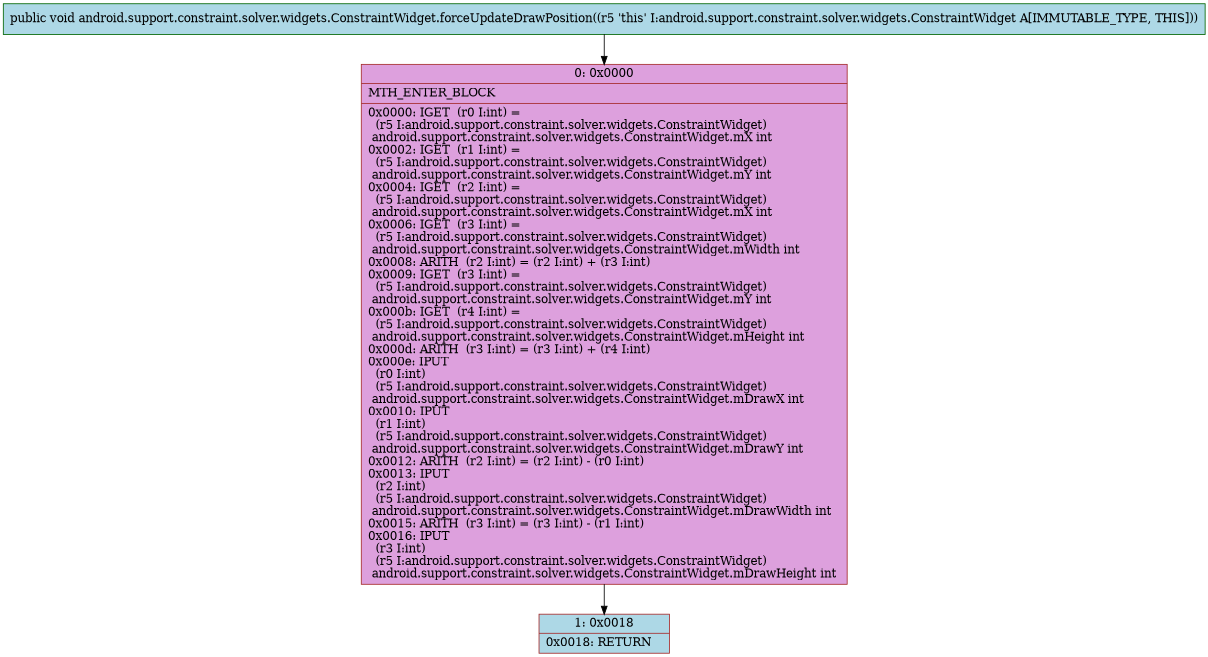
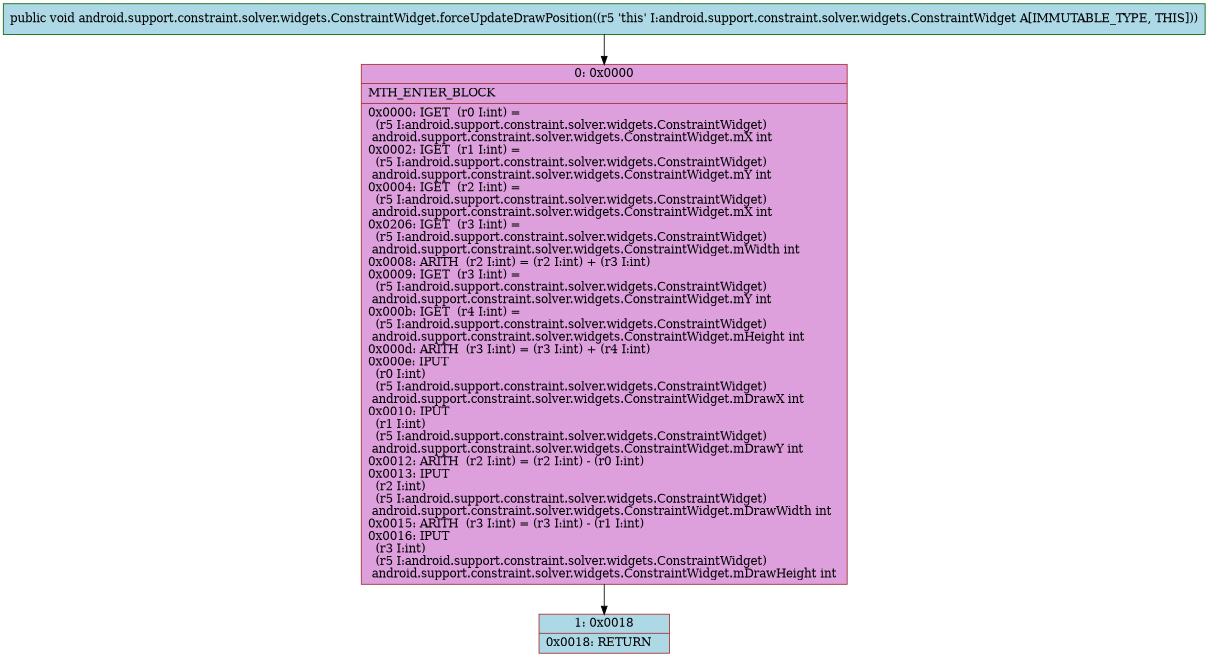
node "0: 0x0000": text "0x0006: IGET  (r3 I:int) =" -> "0x0206: IGET  (r3 I:int) ="
